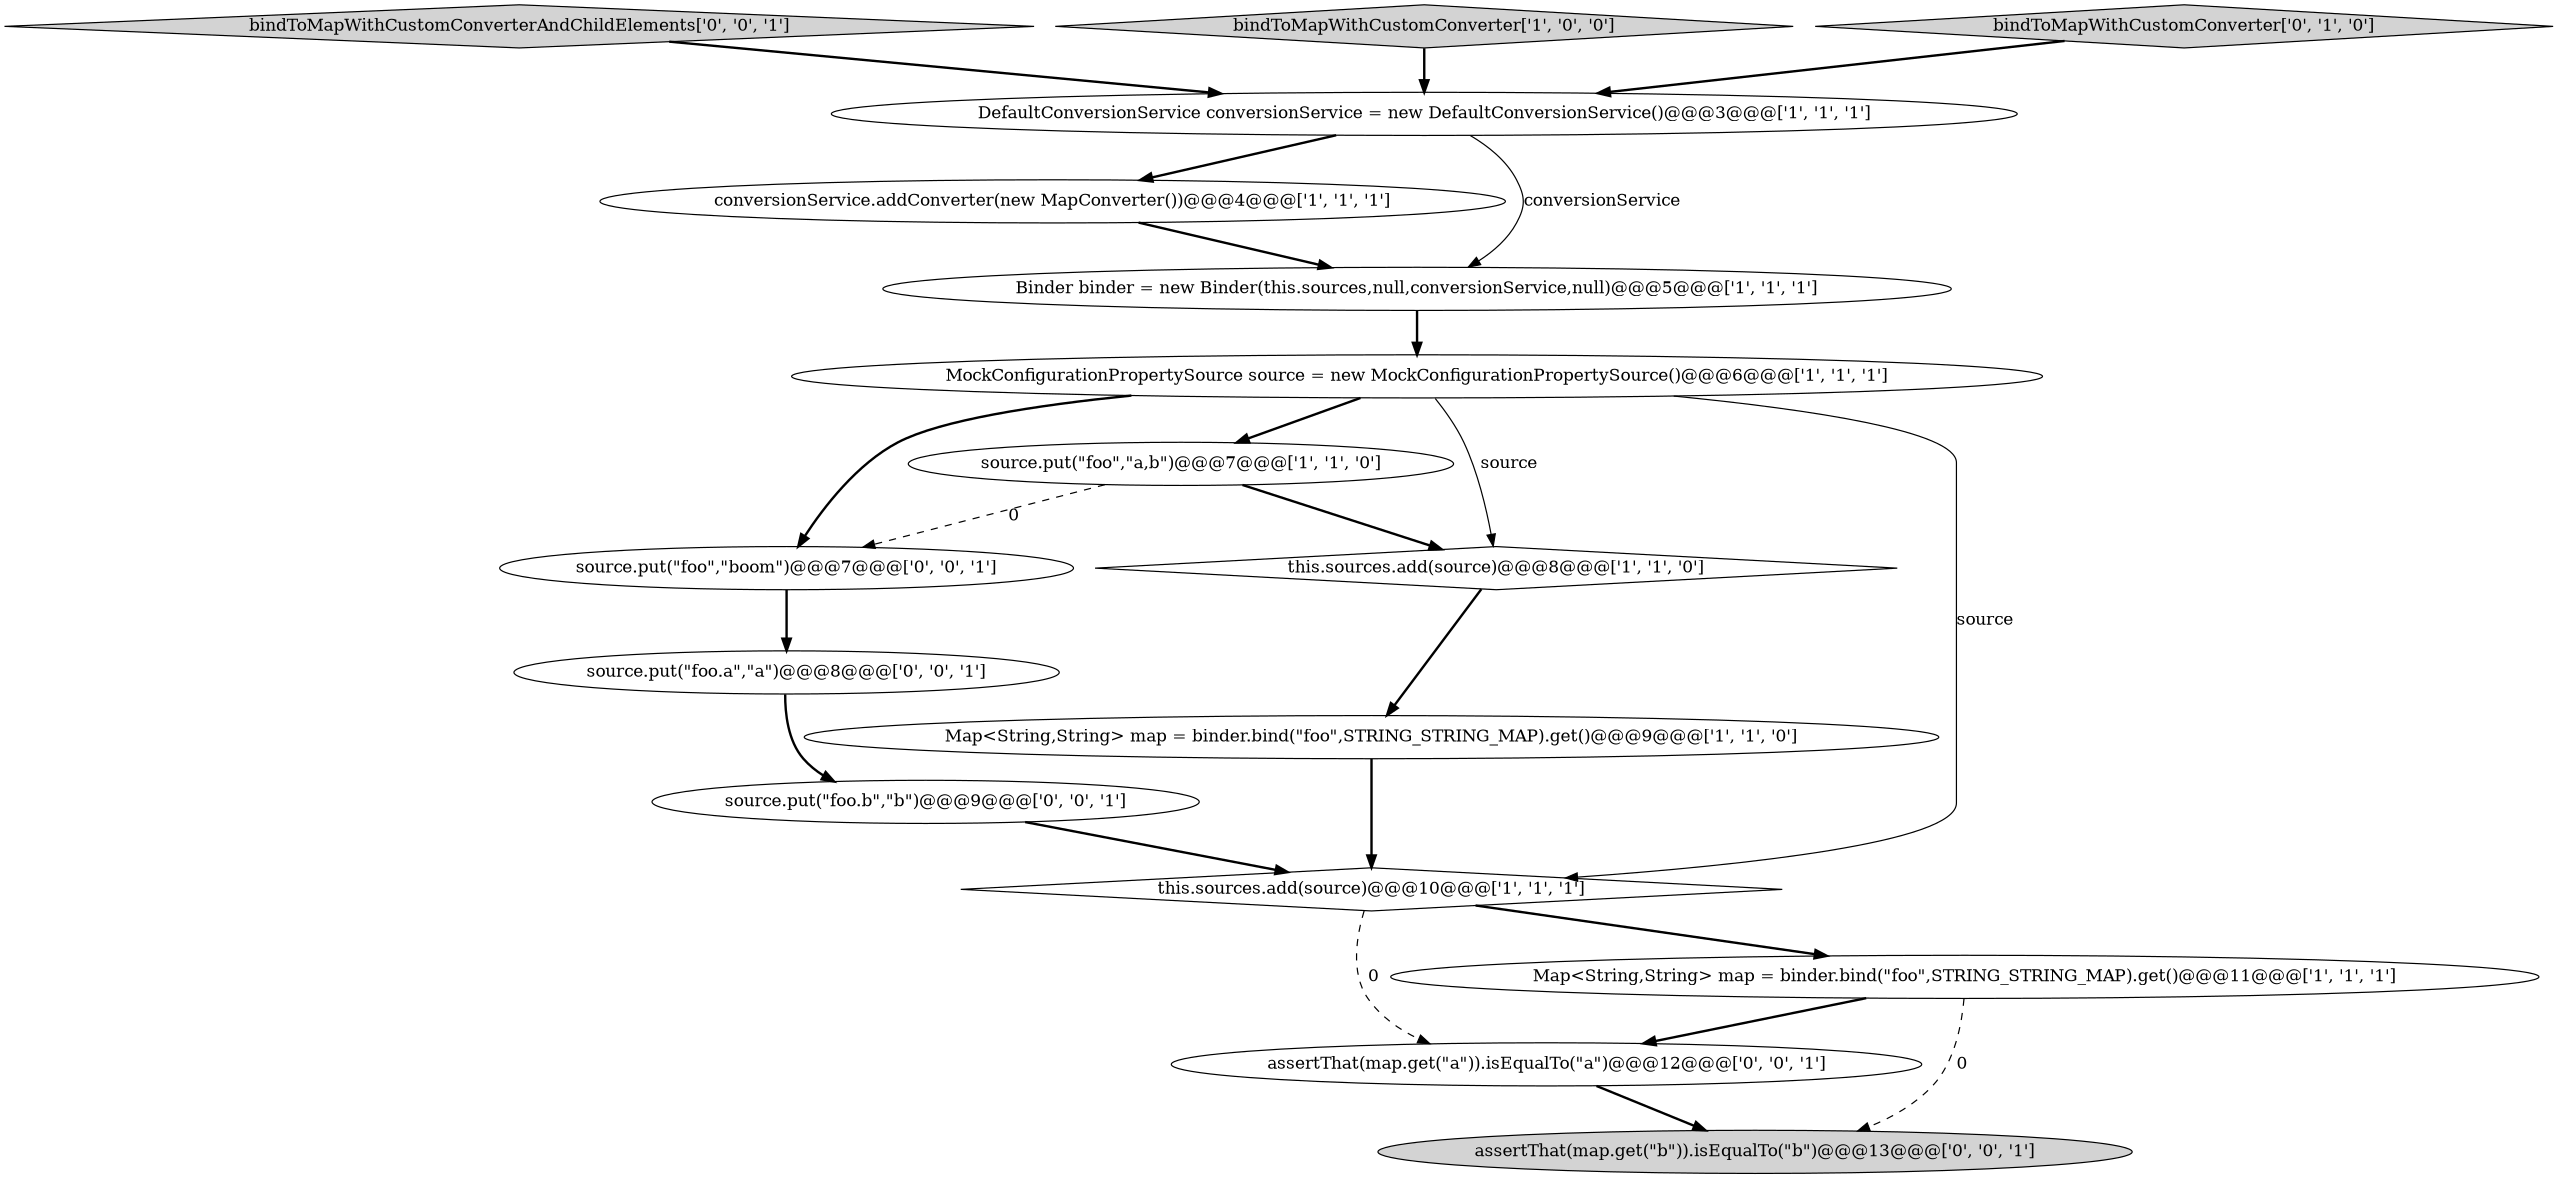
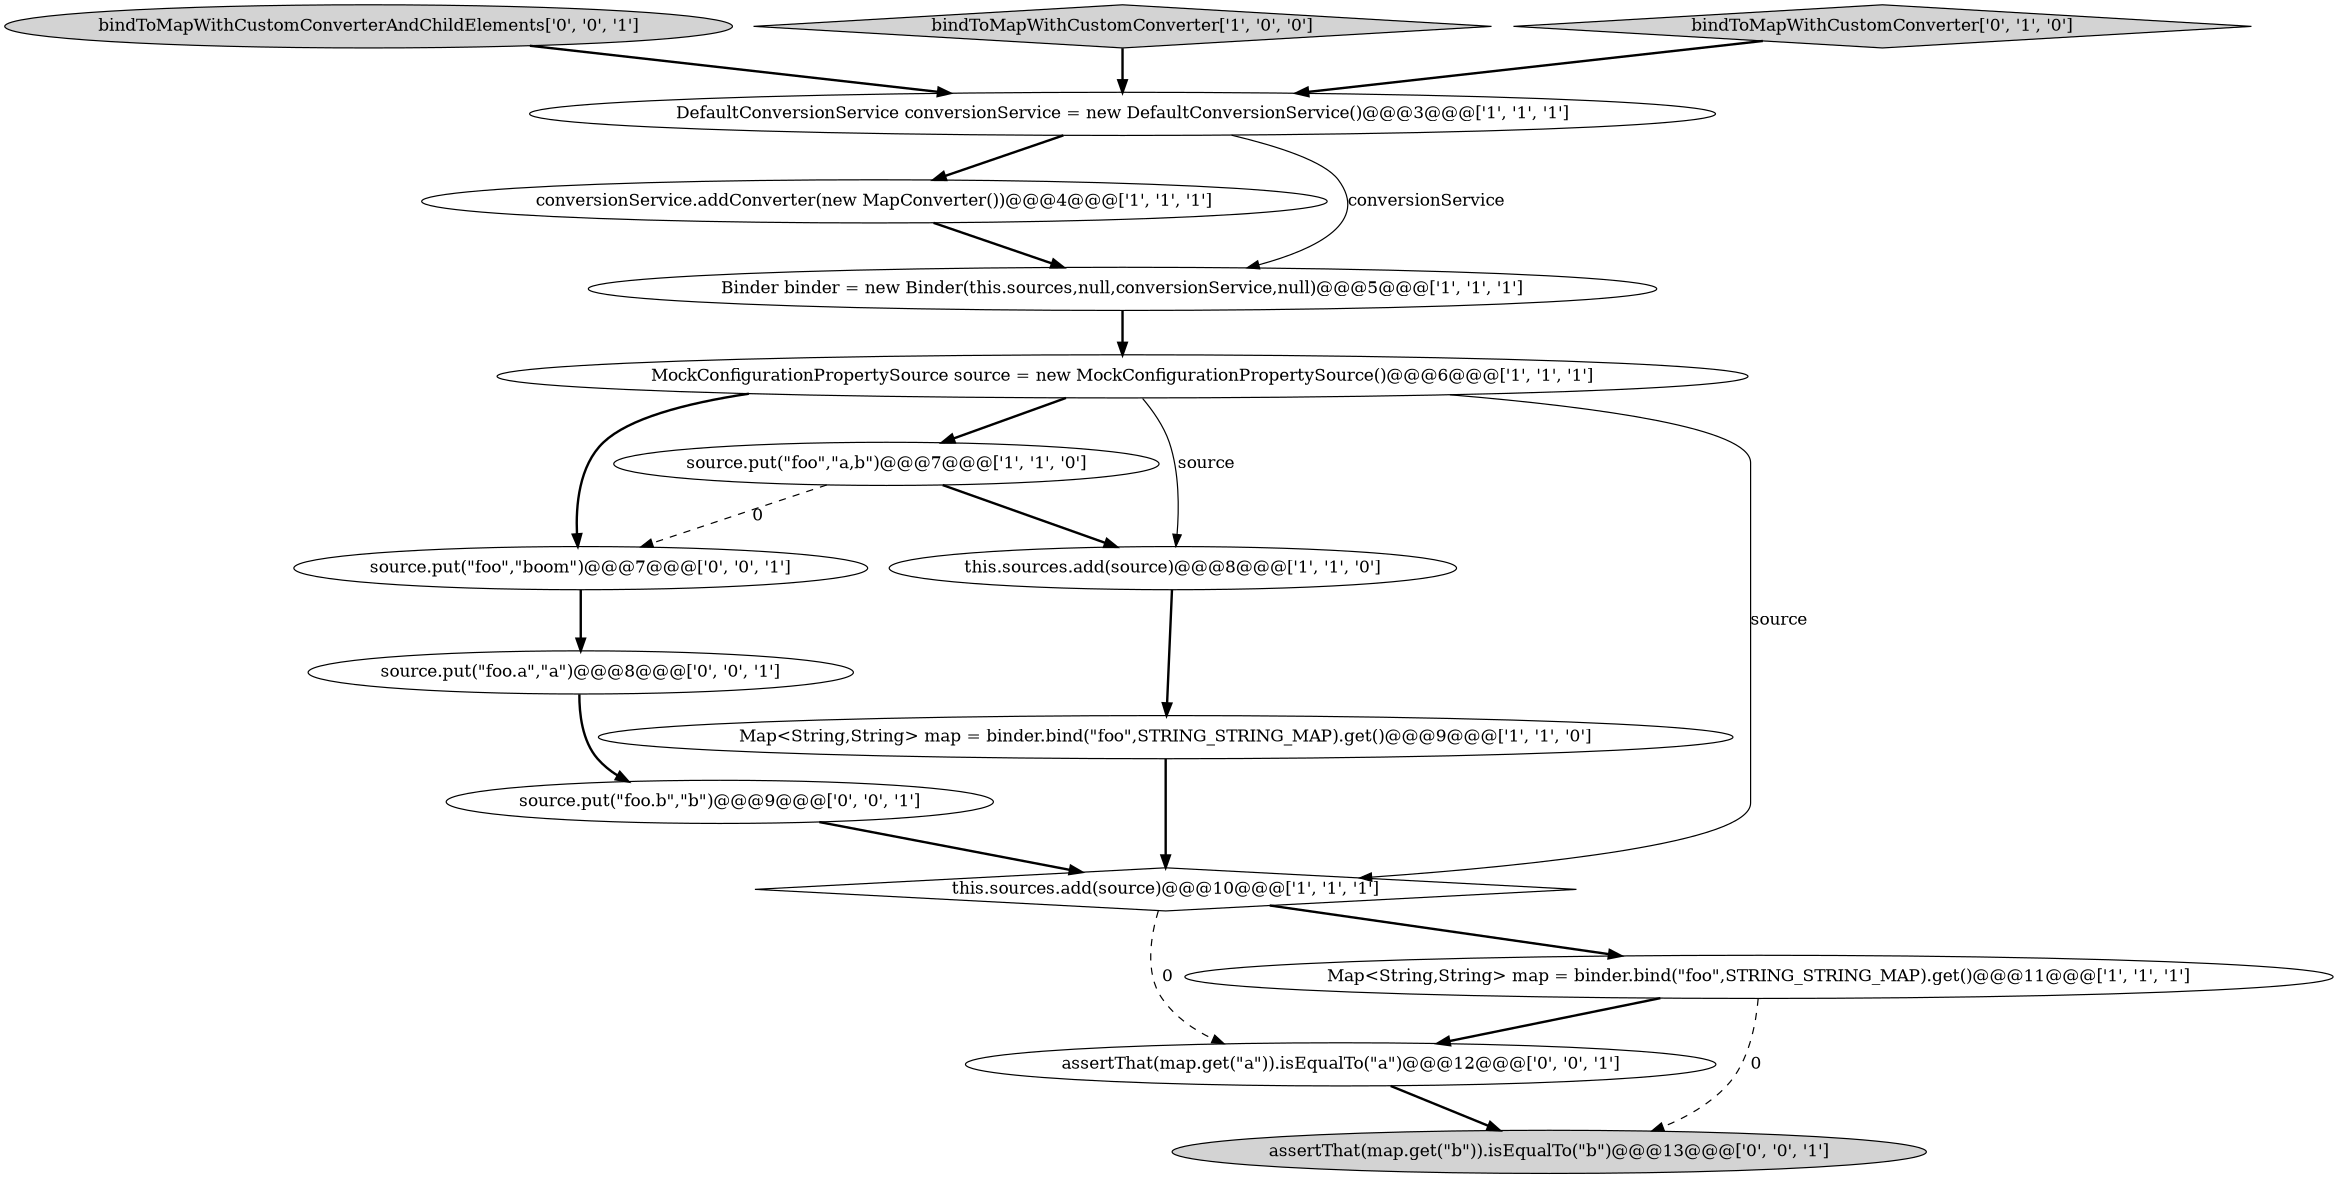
node "bindToMapWithCustomConverterAndChildElements['0', '0', '1']": shape diamond -> ellipse
node "this.sources.add(source)@@@8@@@['1', '1', '0']": shape diamond -> ellipse
